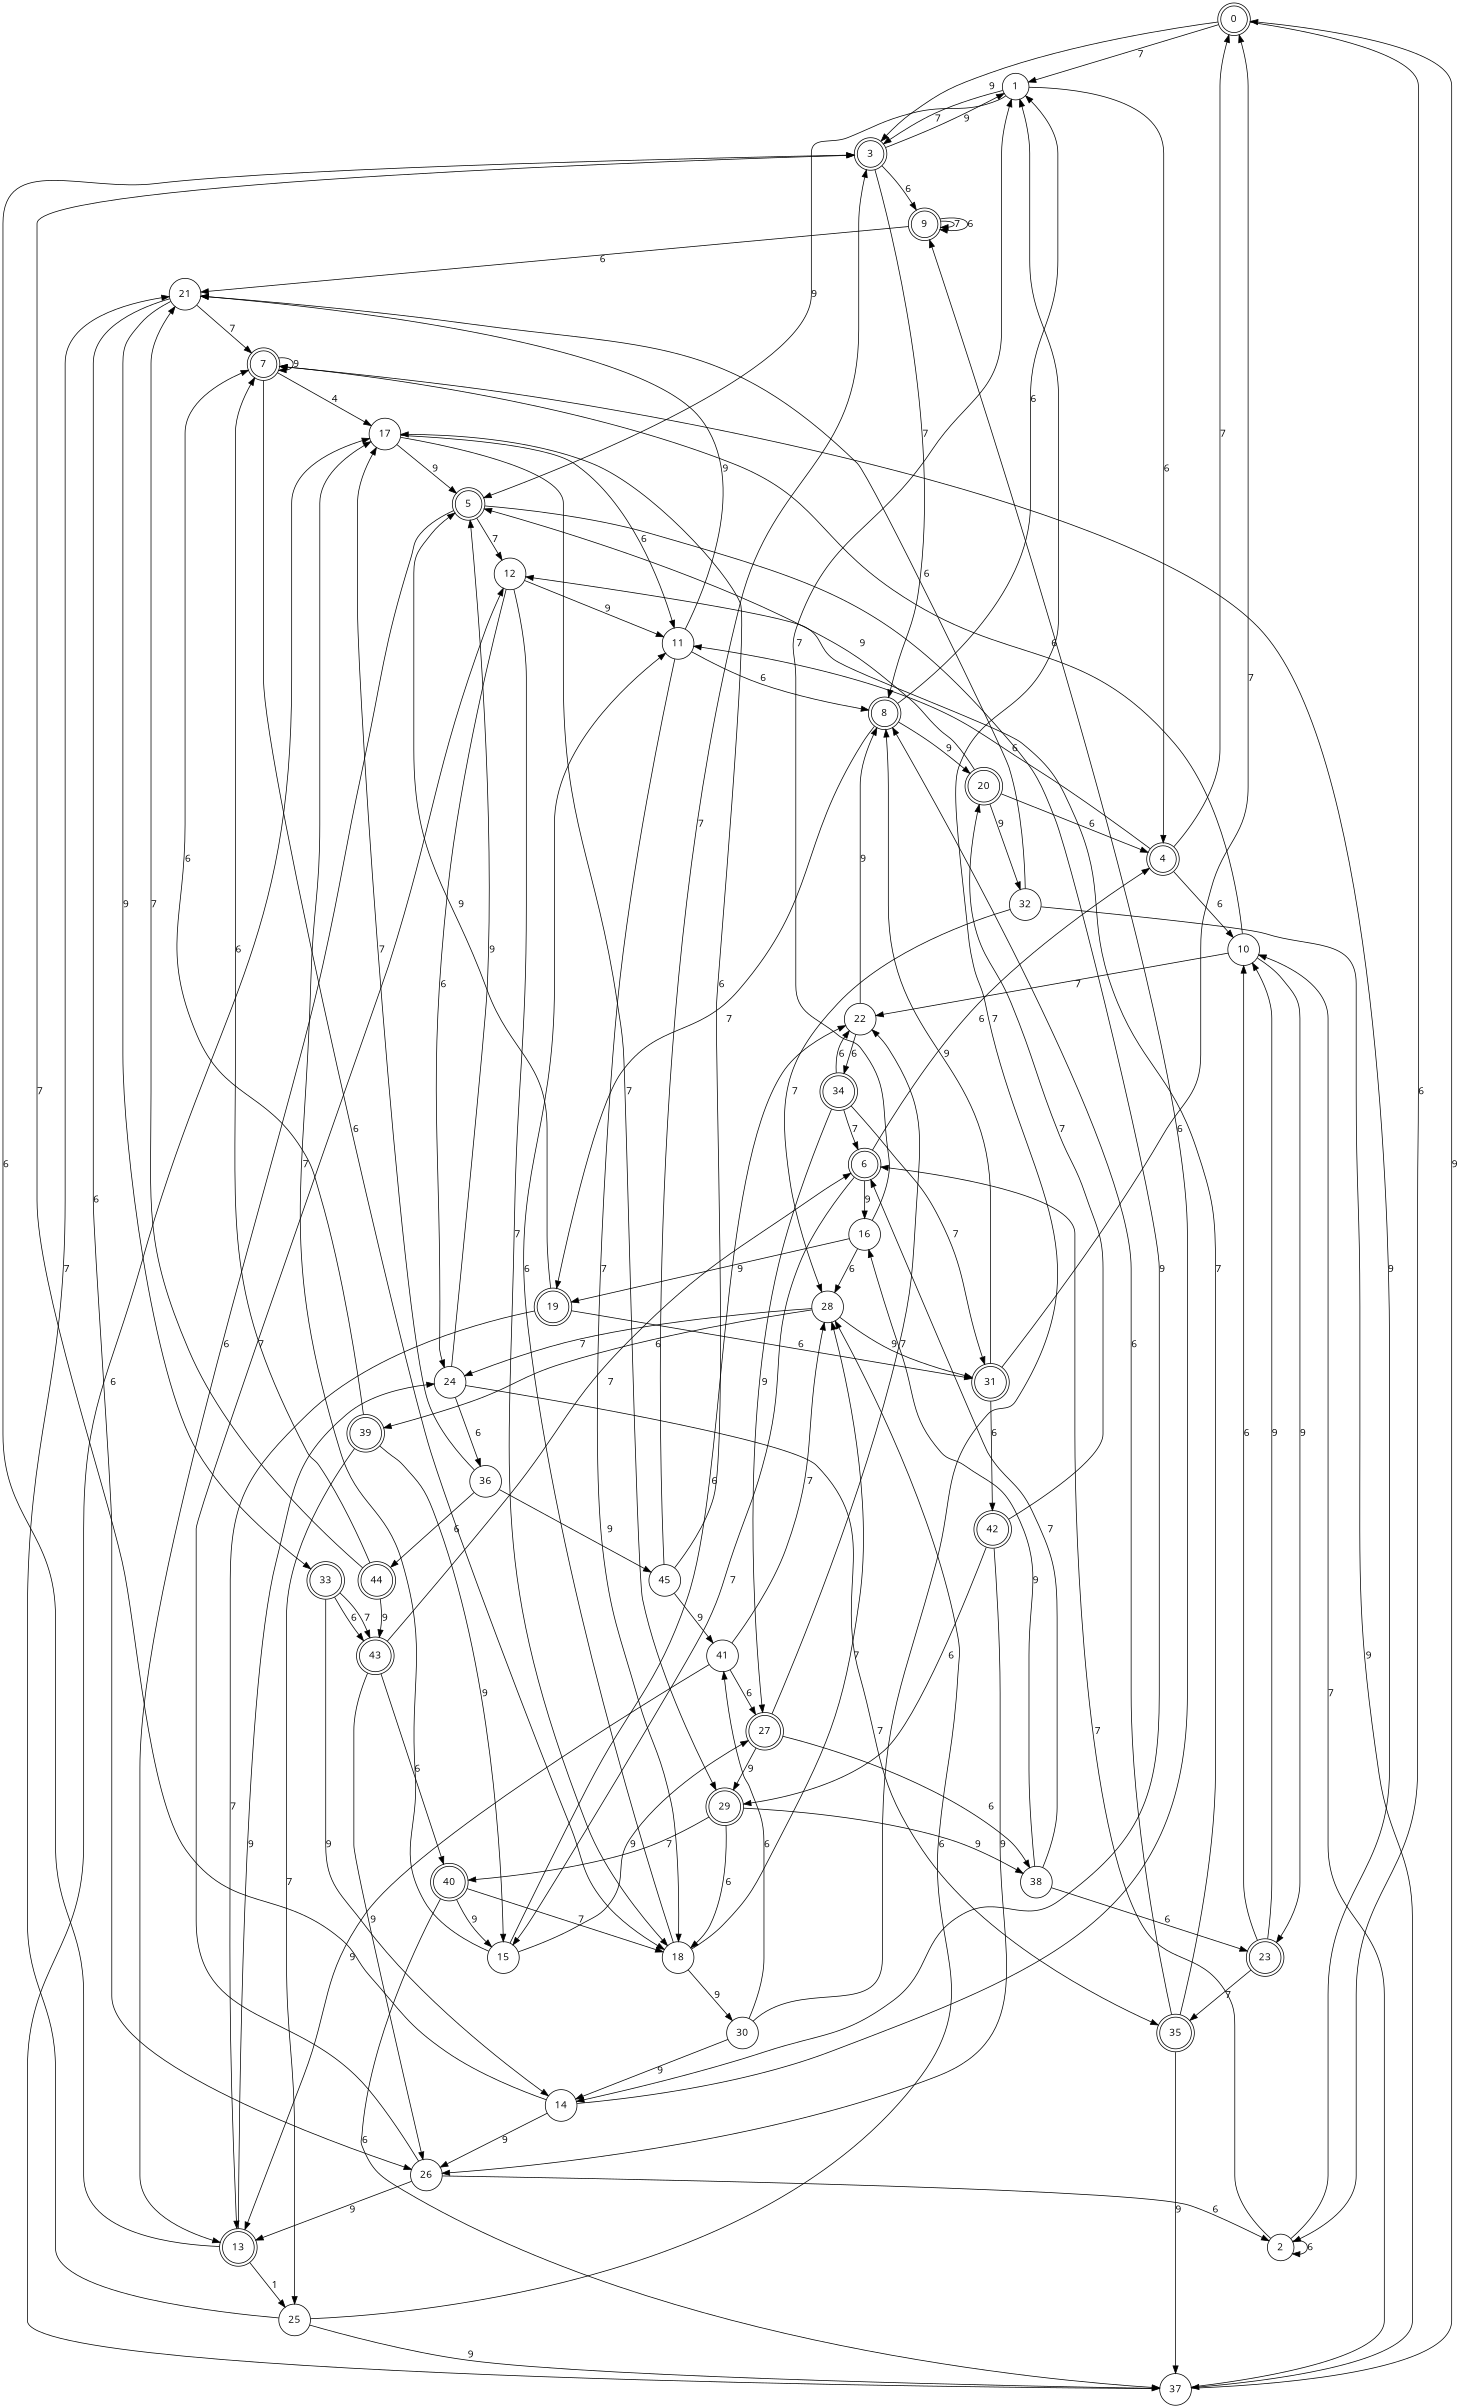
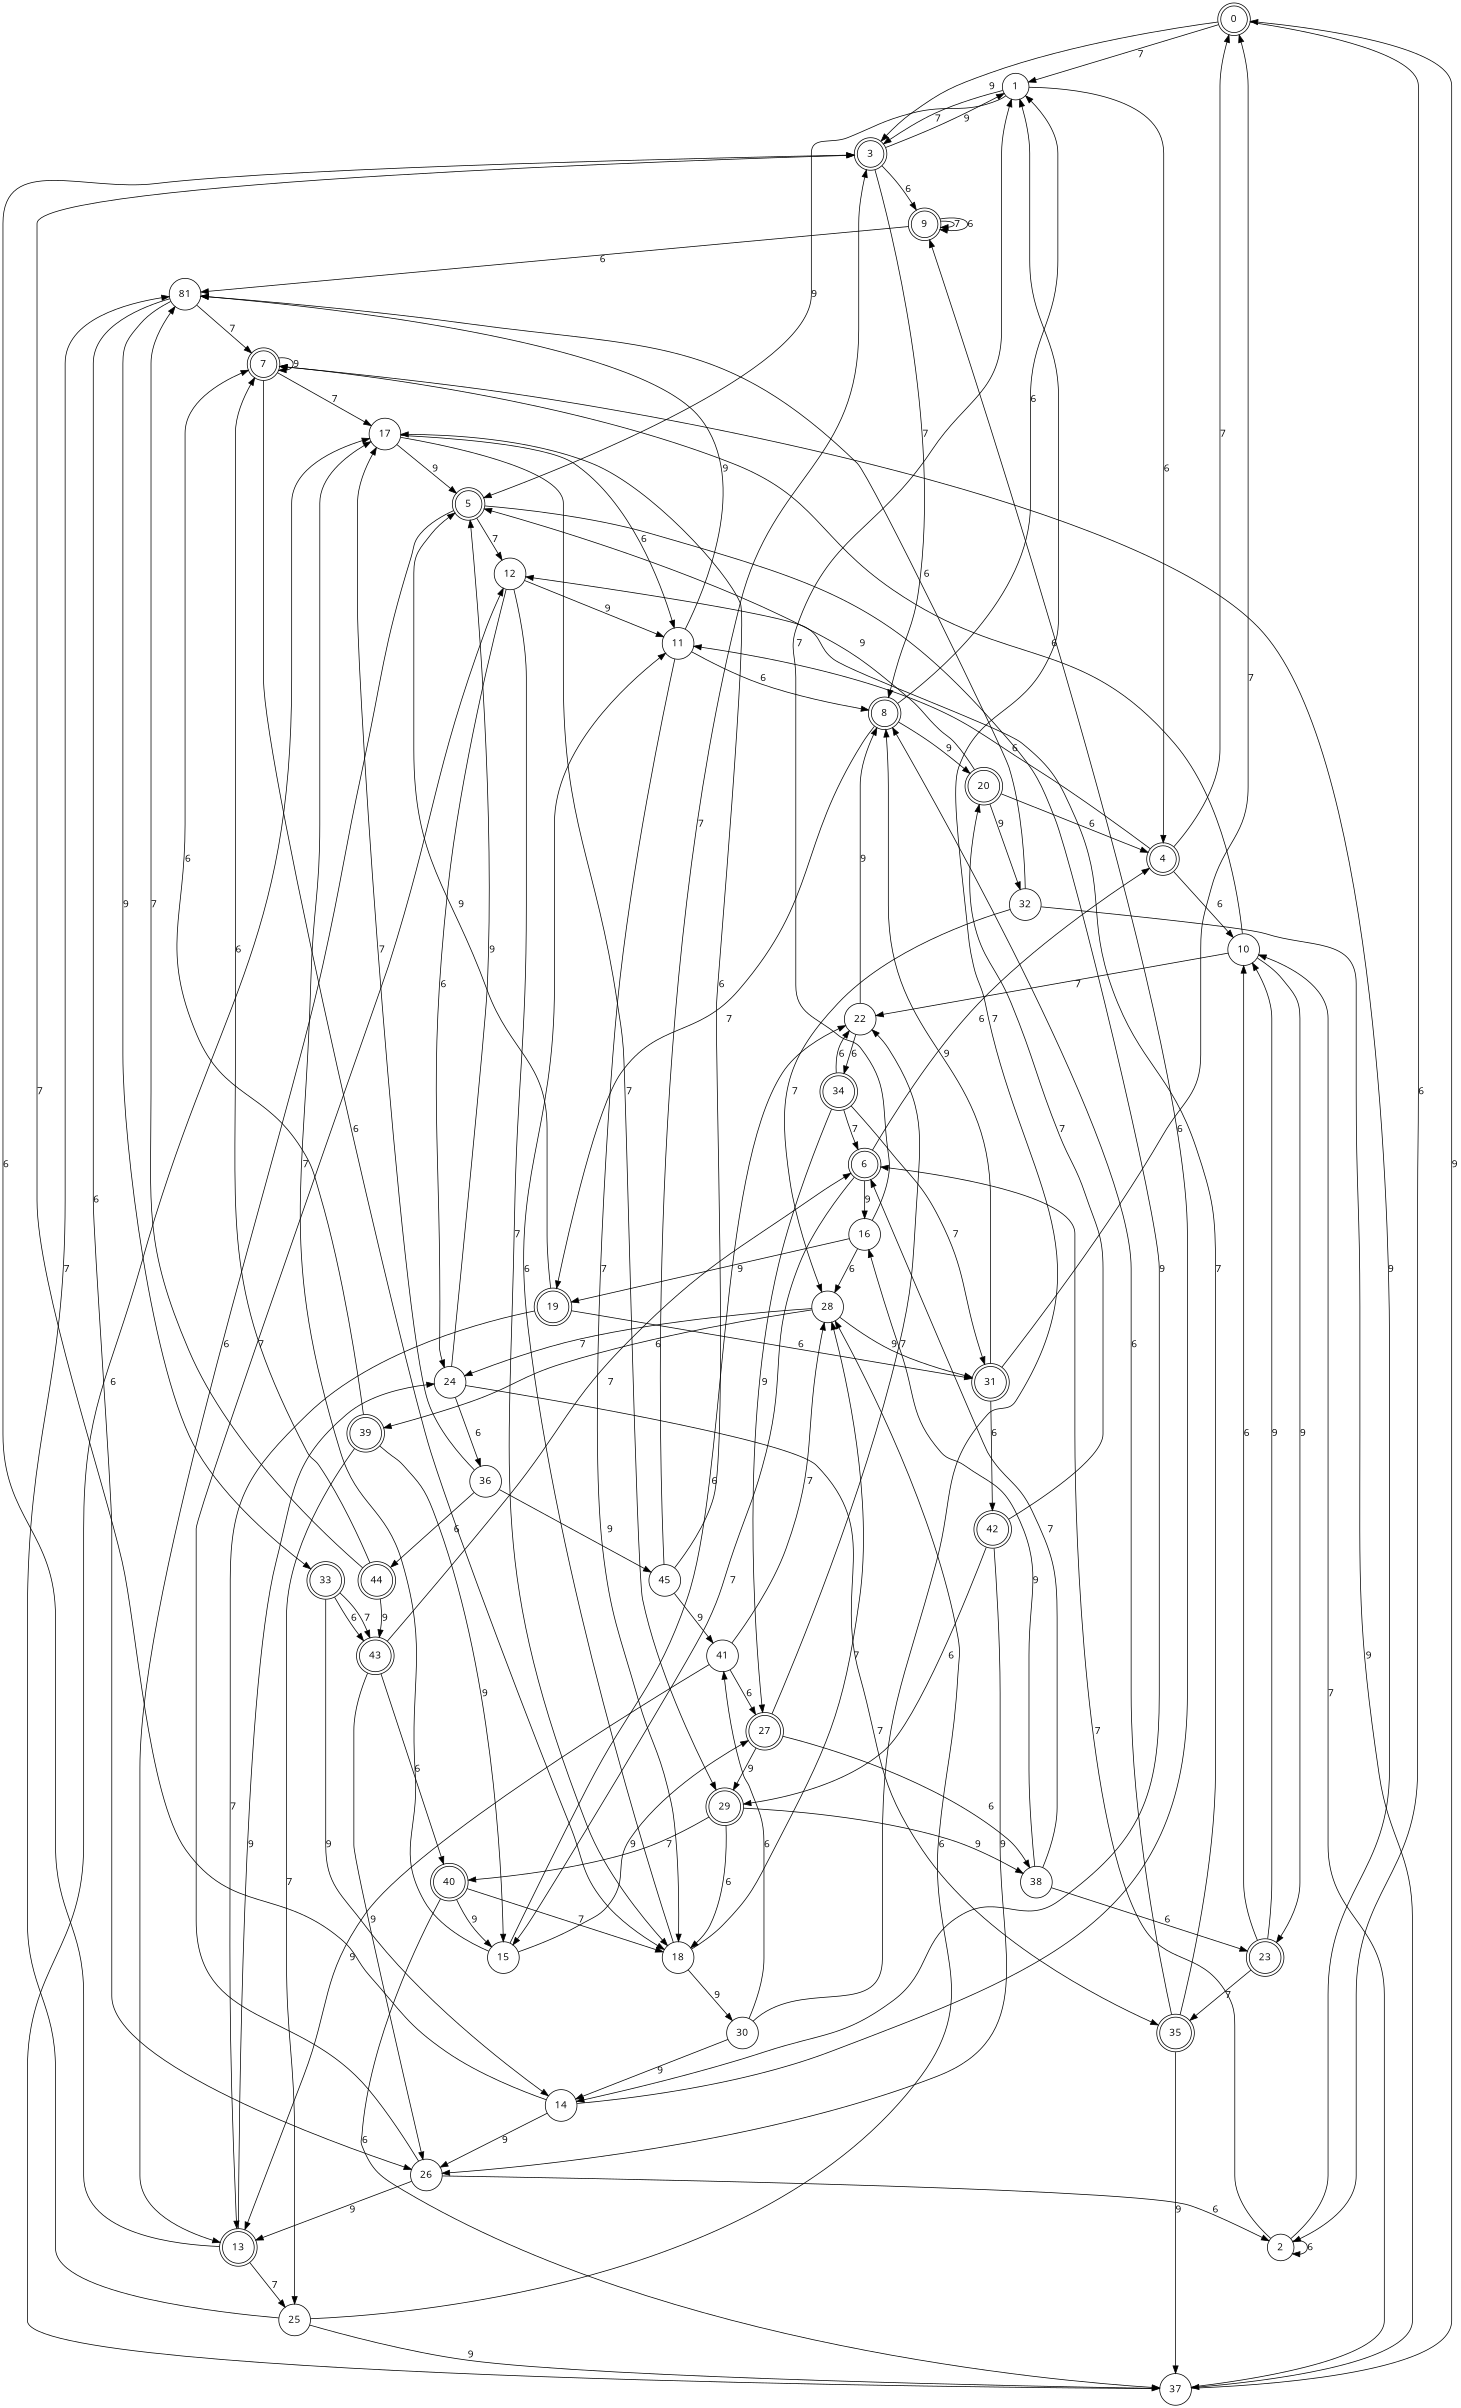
node "21": label "21" -> "81"
edge "7" -> "17": label "4" -> "7"
edge "13" -> "25": label "1" -> "7"
